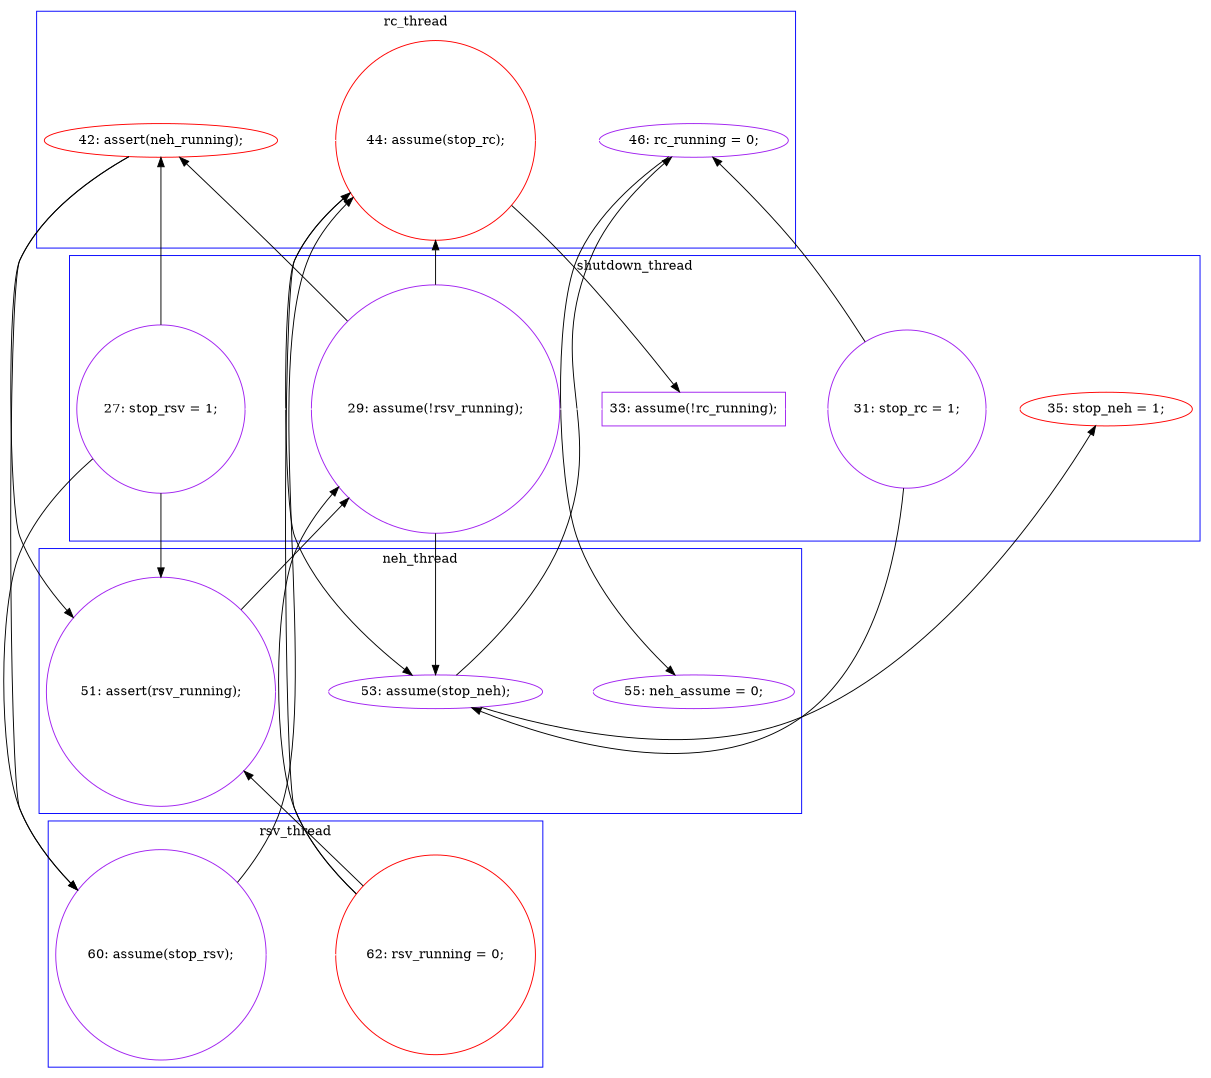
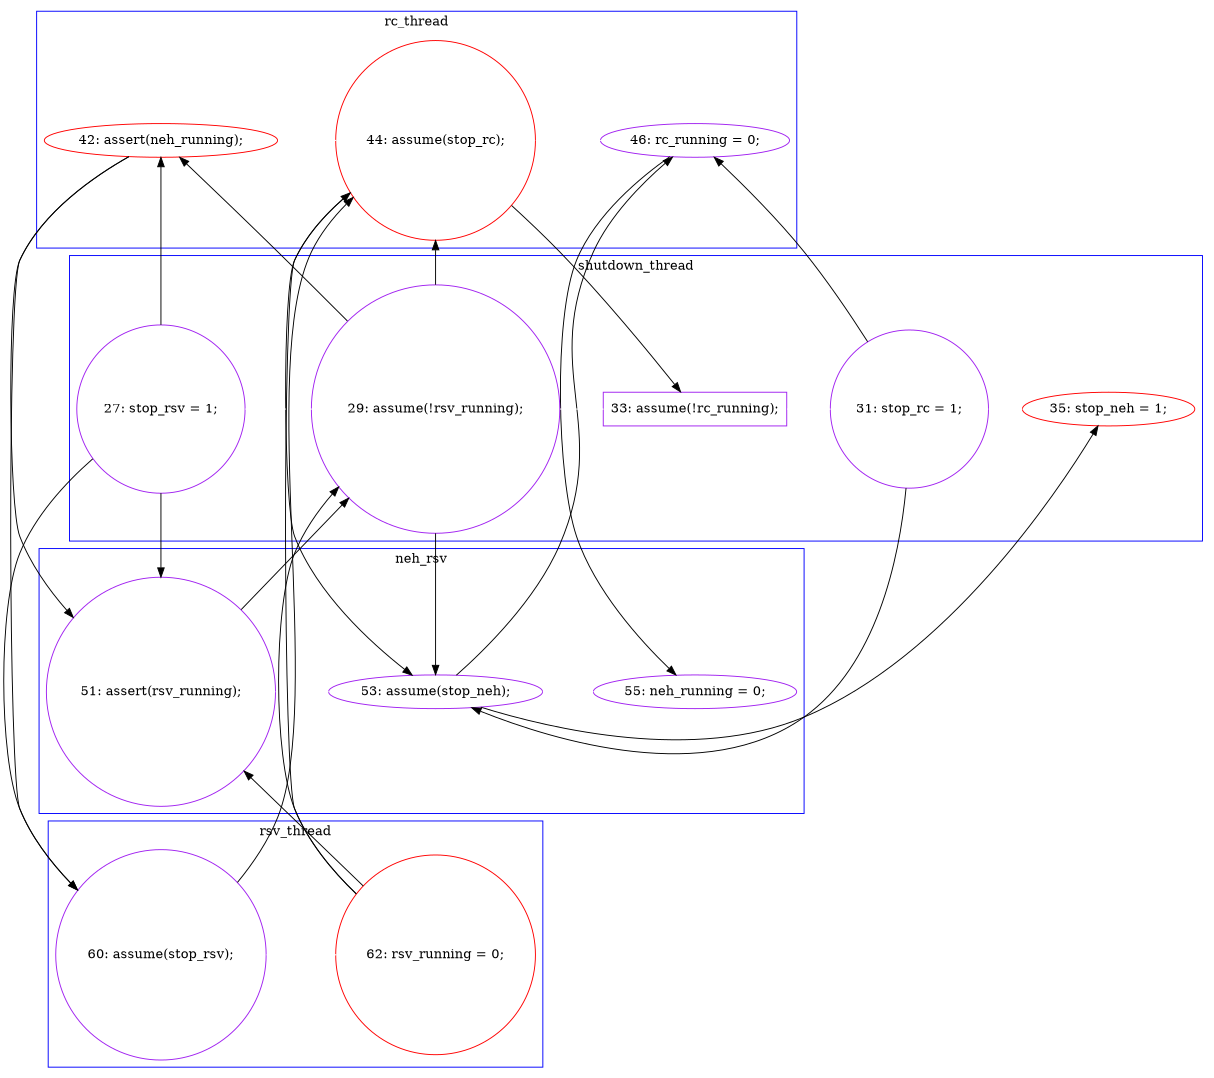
cluster "neh_thread": label "neh_thread" -> "neh_rsv"
node "55: neh_assume = 0;": label "55: neh_assume = 0;" -> "55: neh_running = 0;"
